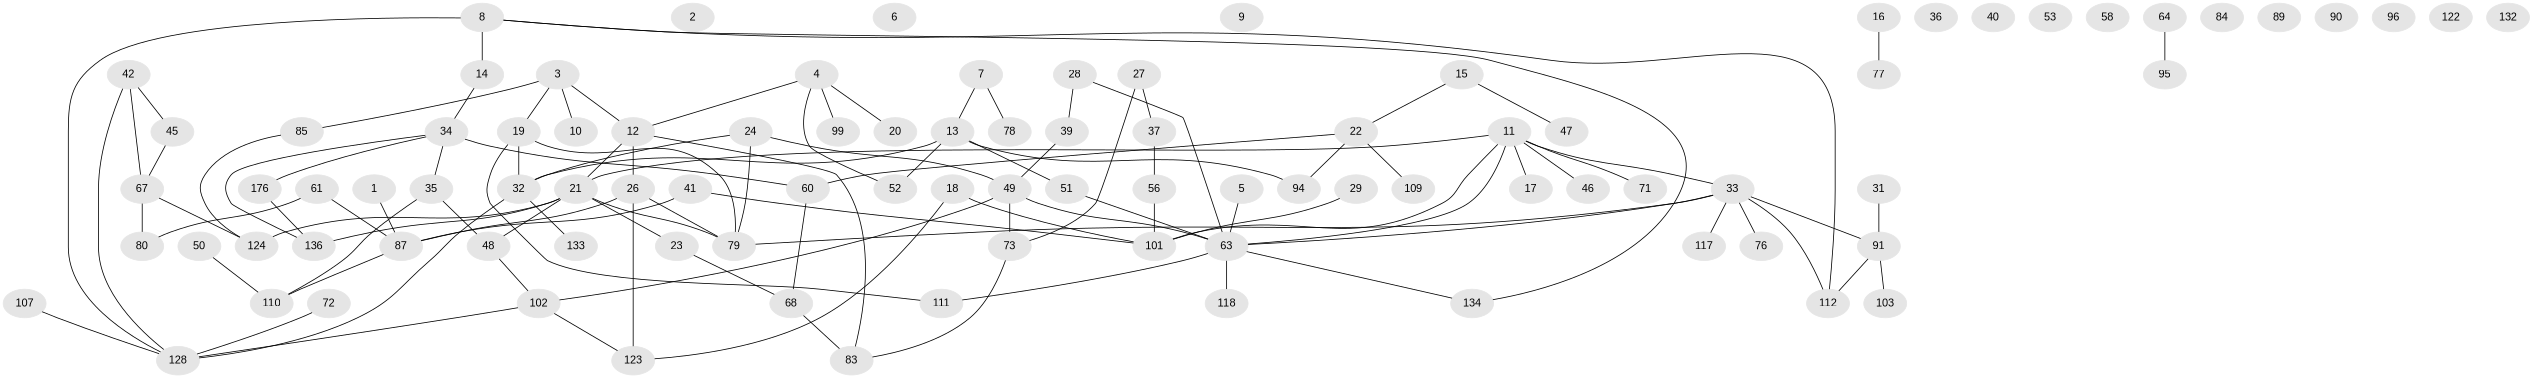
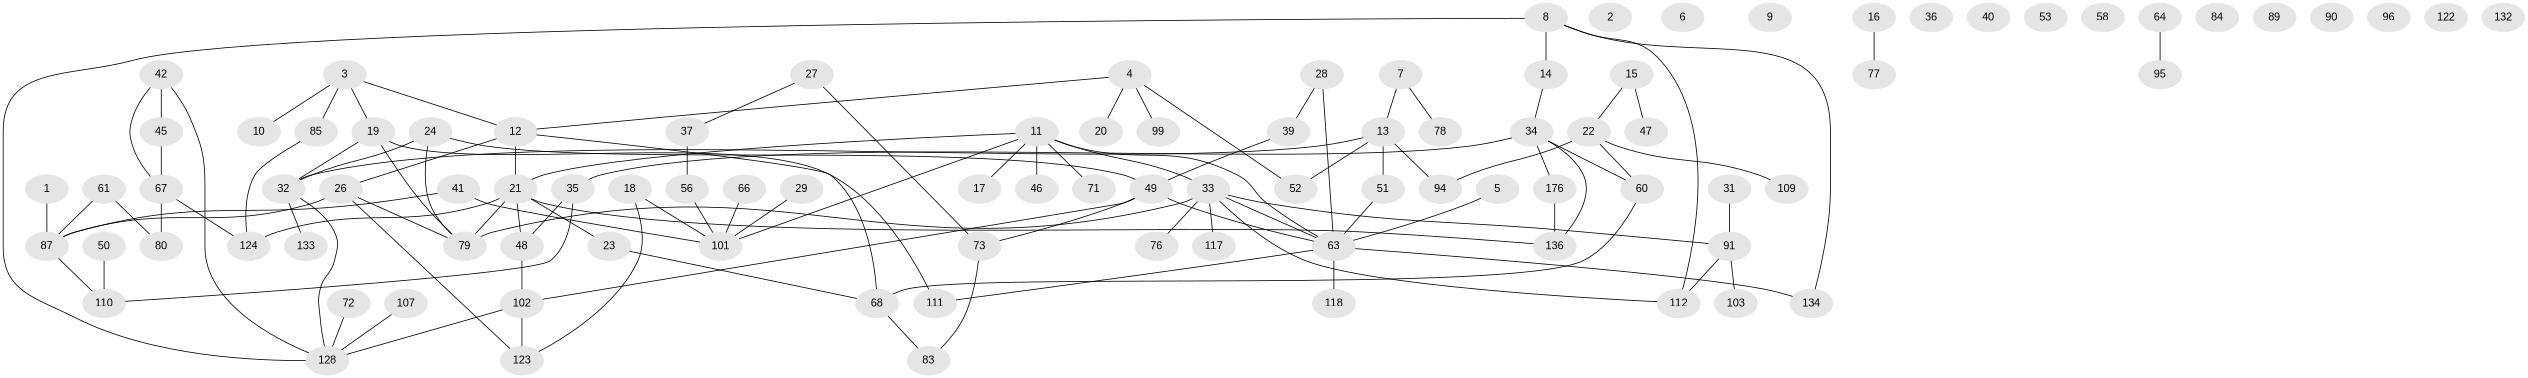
edge "12" -- "83": now "12" -- "68"
node "66": added
